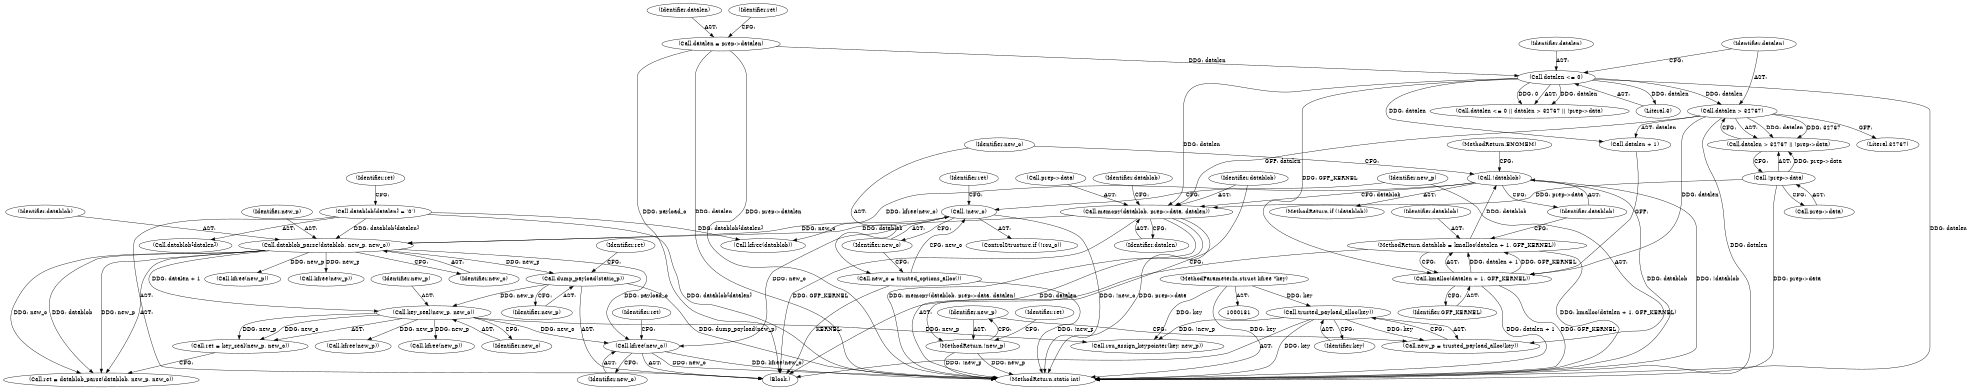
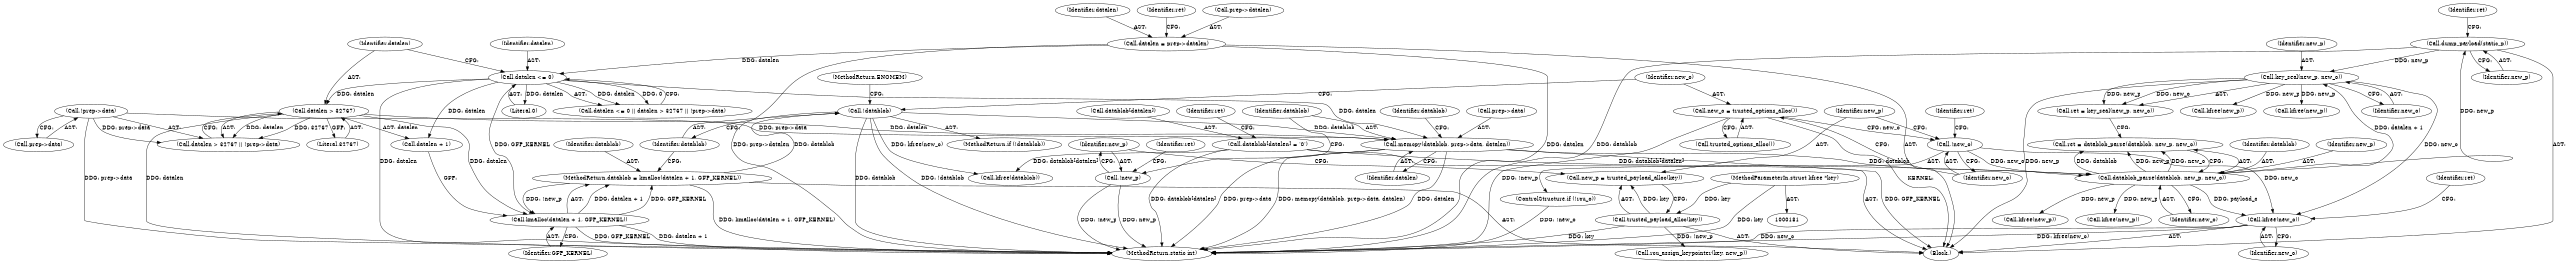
node "(Call,prep->datalen)": added
edge "(Call,datalen <= 0 || datalen > 32767 || !prep->data)" -> "(Call,datalen <= 0)": added, label "CFG:"
node "(Literal,3)": label "(Literal,3)" -> "(Literal,0)"
edge "(Literal,32767)" -> "(Call,datalen > 32767)": added, label "AST:"
node "(Call,trusted_options_alloc())": added
edge "(Call,ret = datablob_parse(datablob, new_p, new_o))" -> "(Call,datablob_parse(datablob, new_p, new_o))": added, label "CFG:"
edge "(Call,datalen > 32767 || !prep->data)" -> "(Call,!prep->data)": removed, label "CFG:"
edge "(Call,datalen > 32767)" -> "(Call,memcpy(datablob, prep->data, datalen))": label "GFP: datalen" -> "DDG: datalen"
edge "(Call,!datablob)" -> "(Call,memcpy(datablob, prep->data, datalen))": label "CFG: datablob" -> "DDG: datablob"
edge "(Call,datalen = prep->datalen)" -> "(Block,)": label "DDG: payload_o" -> "AST: "
edge "(Call,datablob[datalen] = '0')" -> "(Call,datablob[datalen])": reversed
edge "(MethodReturn,datablob = kmalloc(datalen + 1, GFP_KERNEL))" -> "(Call,kmalloc(datalen + 1, GFP_KERNEL))": label "CFG: " -> "DDG: !new_p"
edge "(Call,!new_o)" -> "(MethodReturn,static int)": now "(ControlStructure,if (!rcu_o))" -> "(MethodReturn,static int)"
edge "(MethodParameterIn,struct kfree *key)" -> "(Call,rcu_assign_keypointer(key, new_p))": removed, label "DDG: key"
edge "(Call,key_seal(new_p, new_o))" -> "(Call,rcu_assign_keypointer(key, new_p))": now "(Call,key_seal(new_p, new_o))" -> "(Block,)"
edge "(Call,dump_payload(static_p))" -> "(MethodReturn,static int)": label "DDG: dump_payload(new_p)" -> "DDG: datablob"
node "(MethodReturn,!new_p)": label "(MethodReturn,!new_p)" -> "(Call,!new_p)"
node "(Identifier,key)": removed
